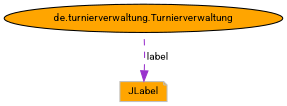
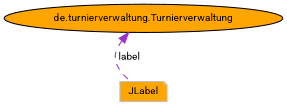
edge "de.turnierverwaltung.Turnierverwaltung" -> "JLabel": reversed
